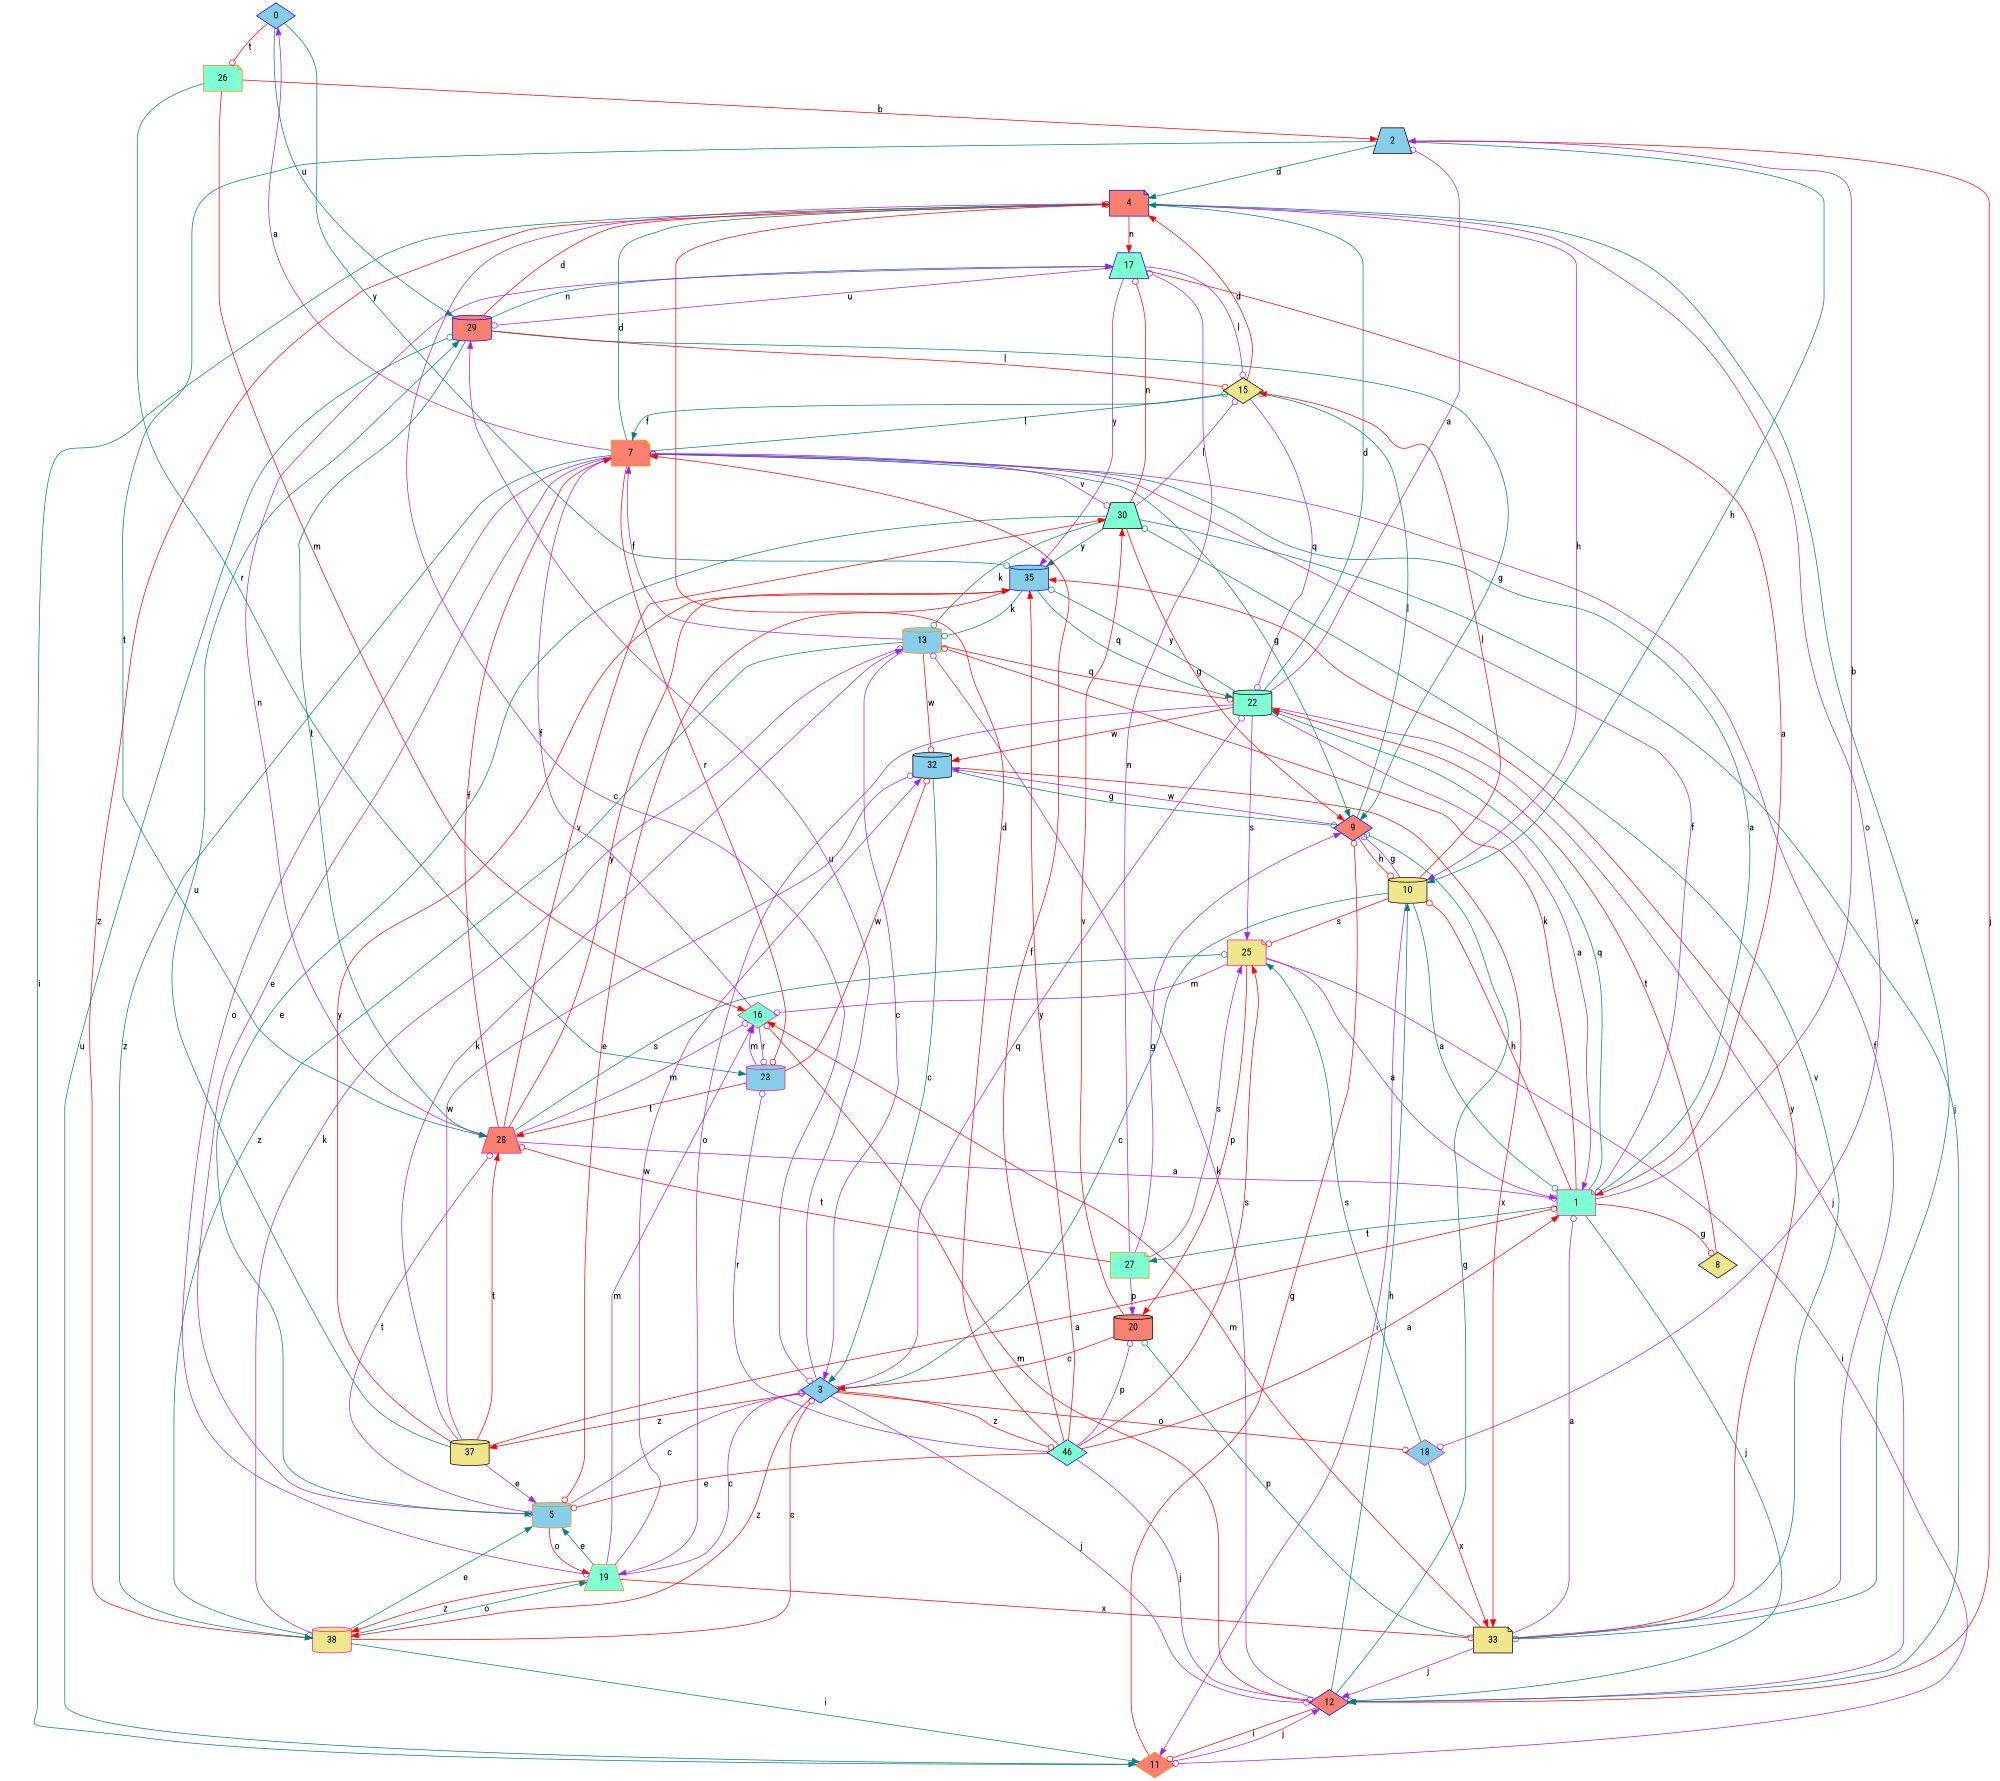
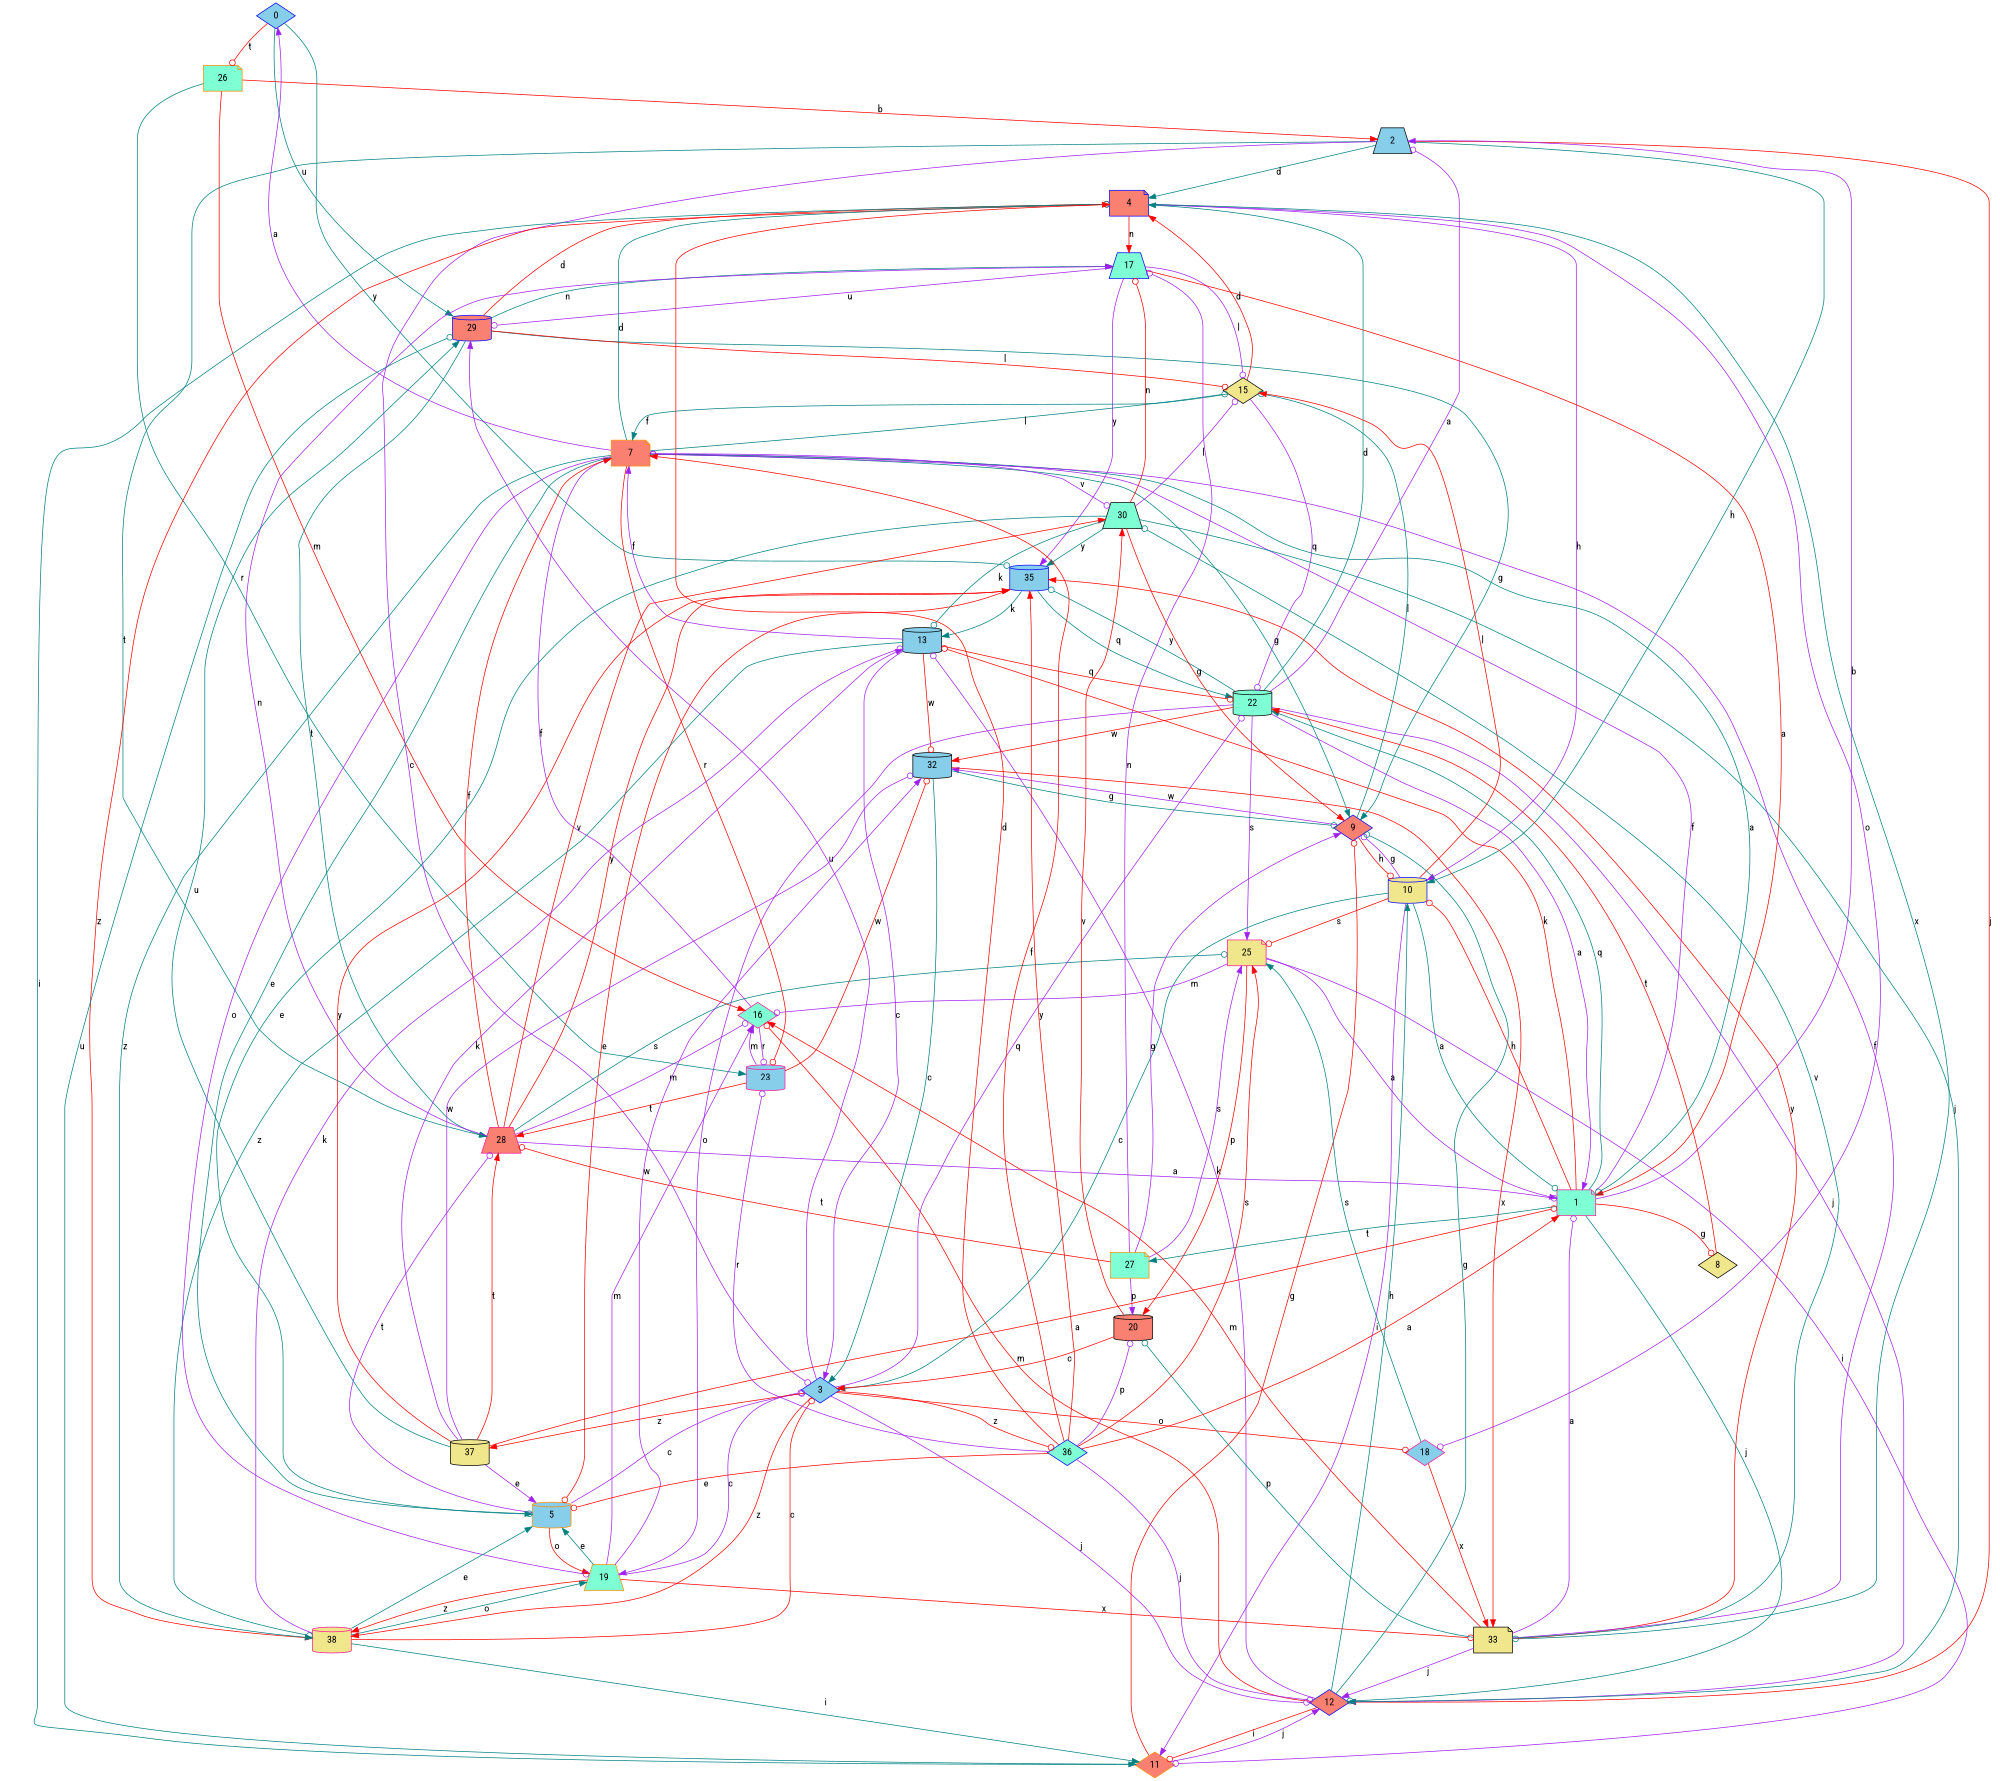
edge "4" -> "3": now "2" -> "3"
edge "35" -> "13": arrowhead odot -> normal
node "13": color darkorange -> black
node "10": color black -> blue
edge "7" -> "5": color purple -> teal
node "46": label "46" -> "36"
